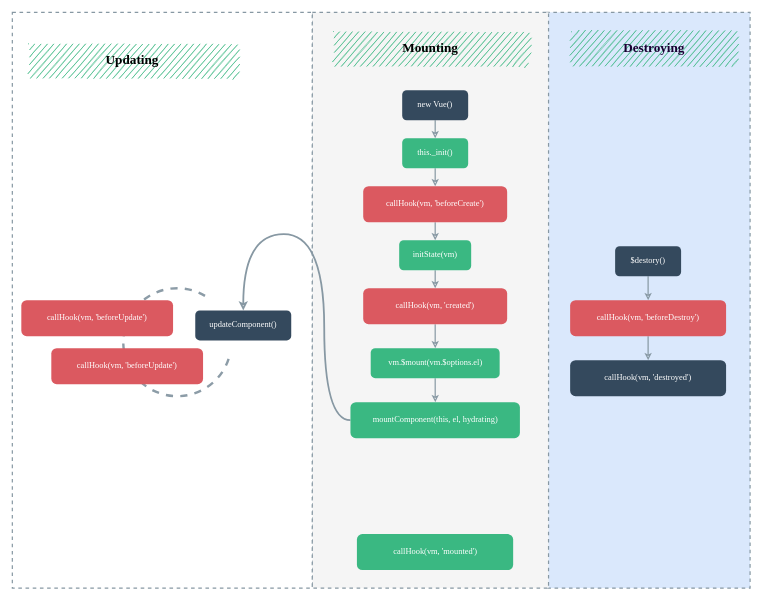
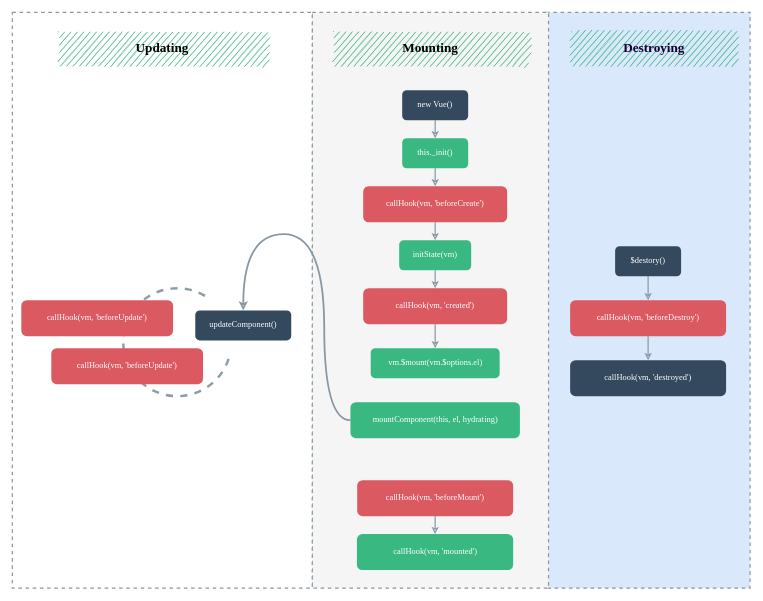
node "Updating": moved (132, 60) -> (162, 48)
edge "vm.$mount(vm.$options.el)" -> "mountComponent(this, el, hydrating)": removed
node "callHook(vm, 'beforeMount')": added
edge "callHook(vm, 'beforeMount')" -> "callHook(vm, 'mounted')": added
